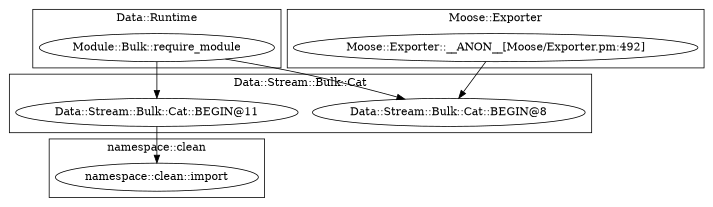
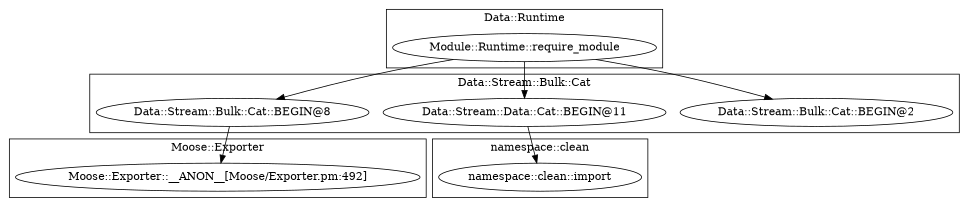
node "Module::Bulk::require_module": label "Module::Bulk::require_module" -> "Module::Runtime::require_module"
edge "Moose::Exporter::__ANON__[Moose/Exporter.pm:492]" -> "Data::Stream::Bulk::Cat::BEGIN@8": reversed
node "Data::Stream::Bulk::Cat::BEGIN@11": label "Data::Stream::Bulk::Cat::BEGIN@11" -> "Data::Stream::Data::Cat::BEGIN@11"
node "Data::Stream::Bulk::Cat::BEGIN@2": added
